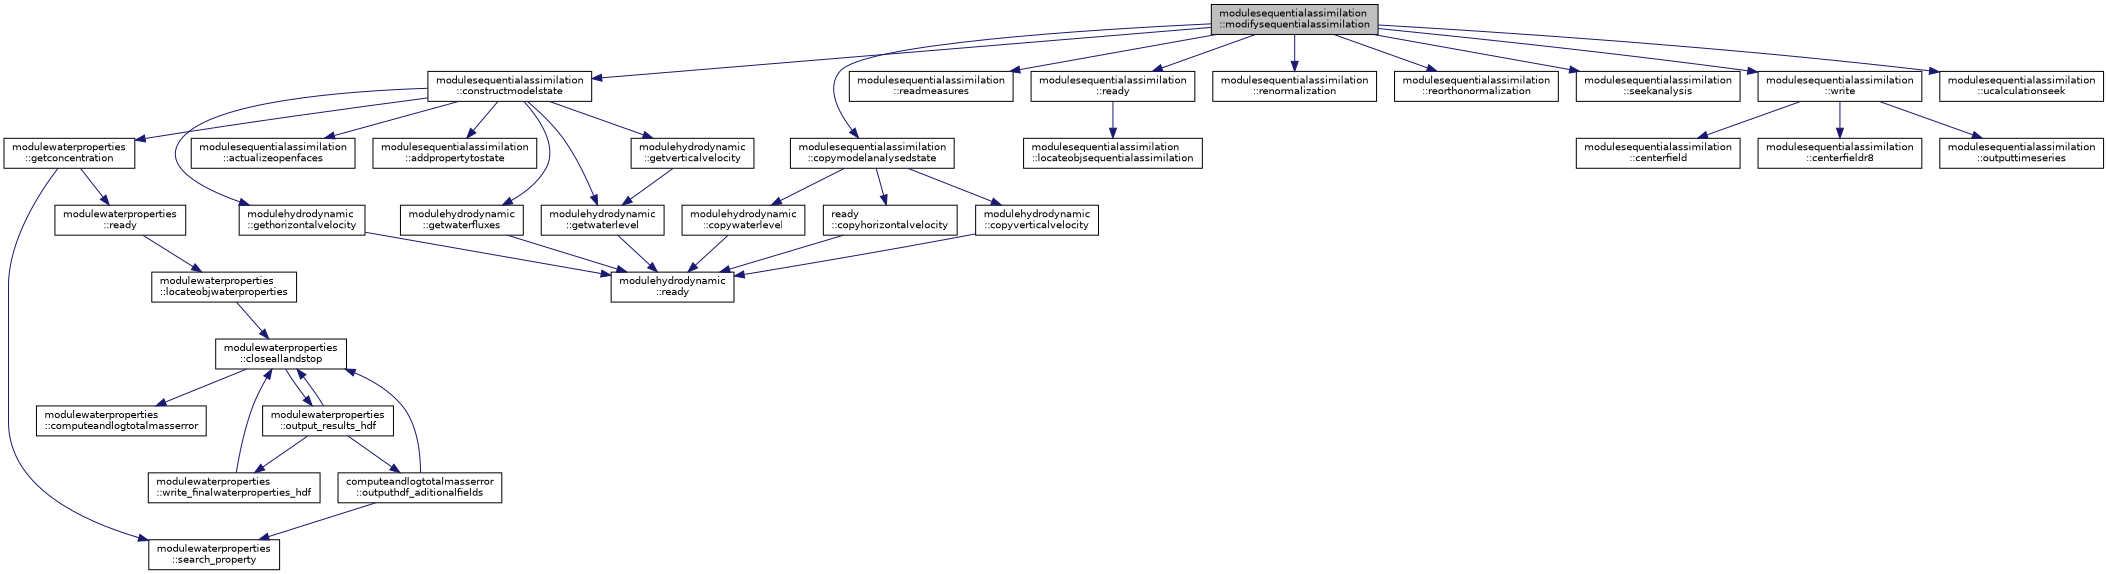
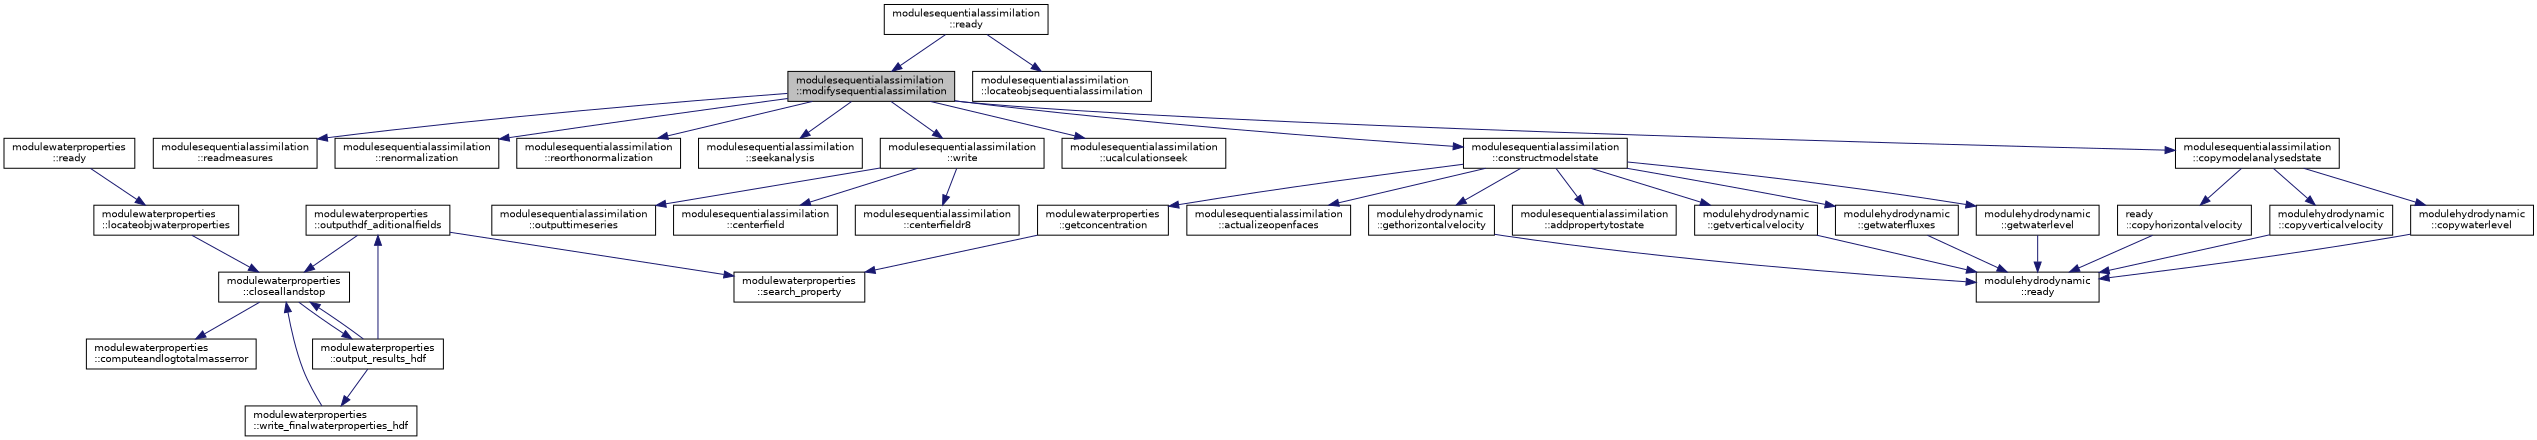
edge "modulesequentialassimilation ::modifysequentialassimilation" -> "modulesequentialassimilation ::ready": reversed
edge "modulewaterproperties ::getconcentration" -> "modulewaterproperties ::ready": removed
edge "modulehydrodynamic ::getverticalvelocity" -> "modulehydrodynamic ::getwaterlevel": now "modulehydrodynamic ::getverticalvelocity" -> "modulehydrodynamic ::ready"
node "computeandlogtotalmasserror ::outputhdf_aditionalfields": label "computeandlogtotalmasserror ::outputhdf_aditionalfields" -> "modulewaterproperties ::outputhdf_aditionalfields"
